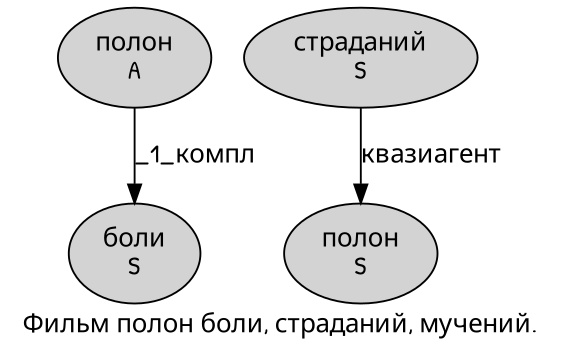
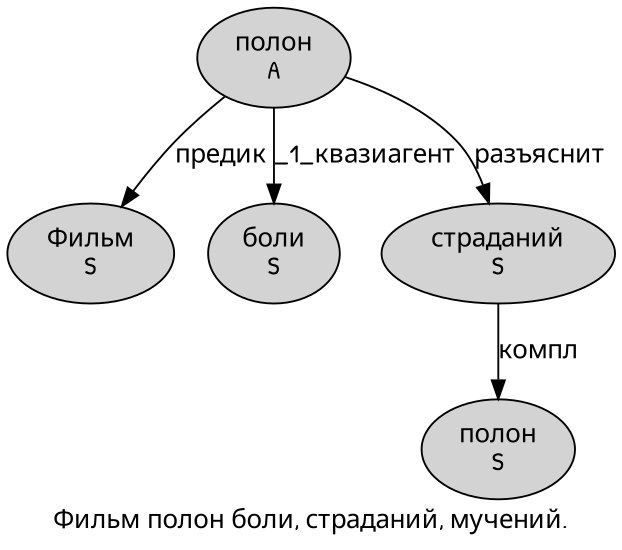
edge "полон A" -> "страданий S": added, label "разъяснит"
edge "полон A" -> "боли S": label "_1_компл" -> "_1_квазиагент"
edge "страданий S" -> "полон S": label "квазиагент" -> "компл"
node "Фильм S": added
